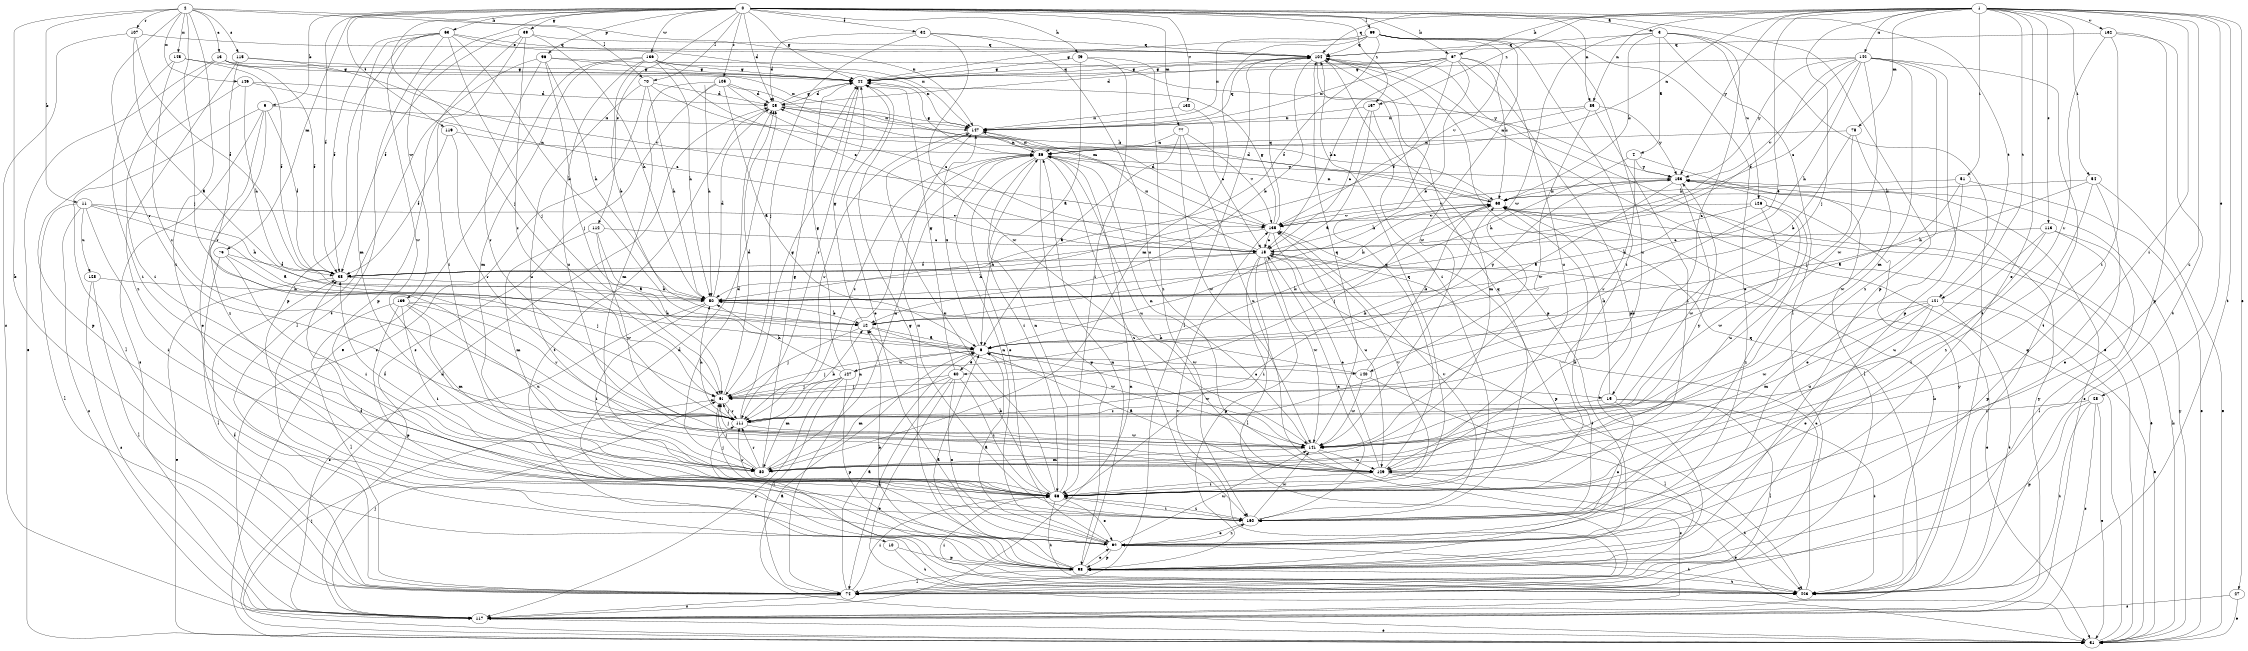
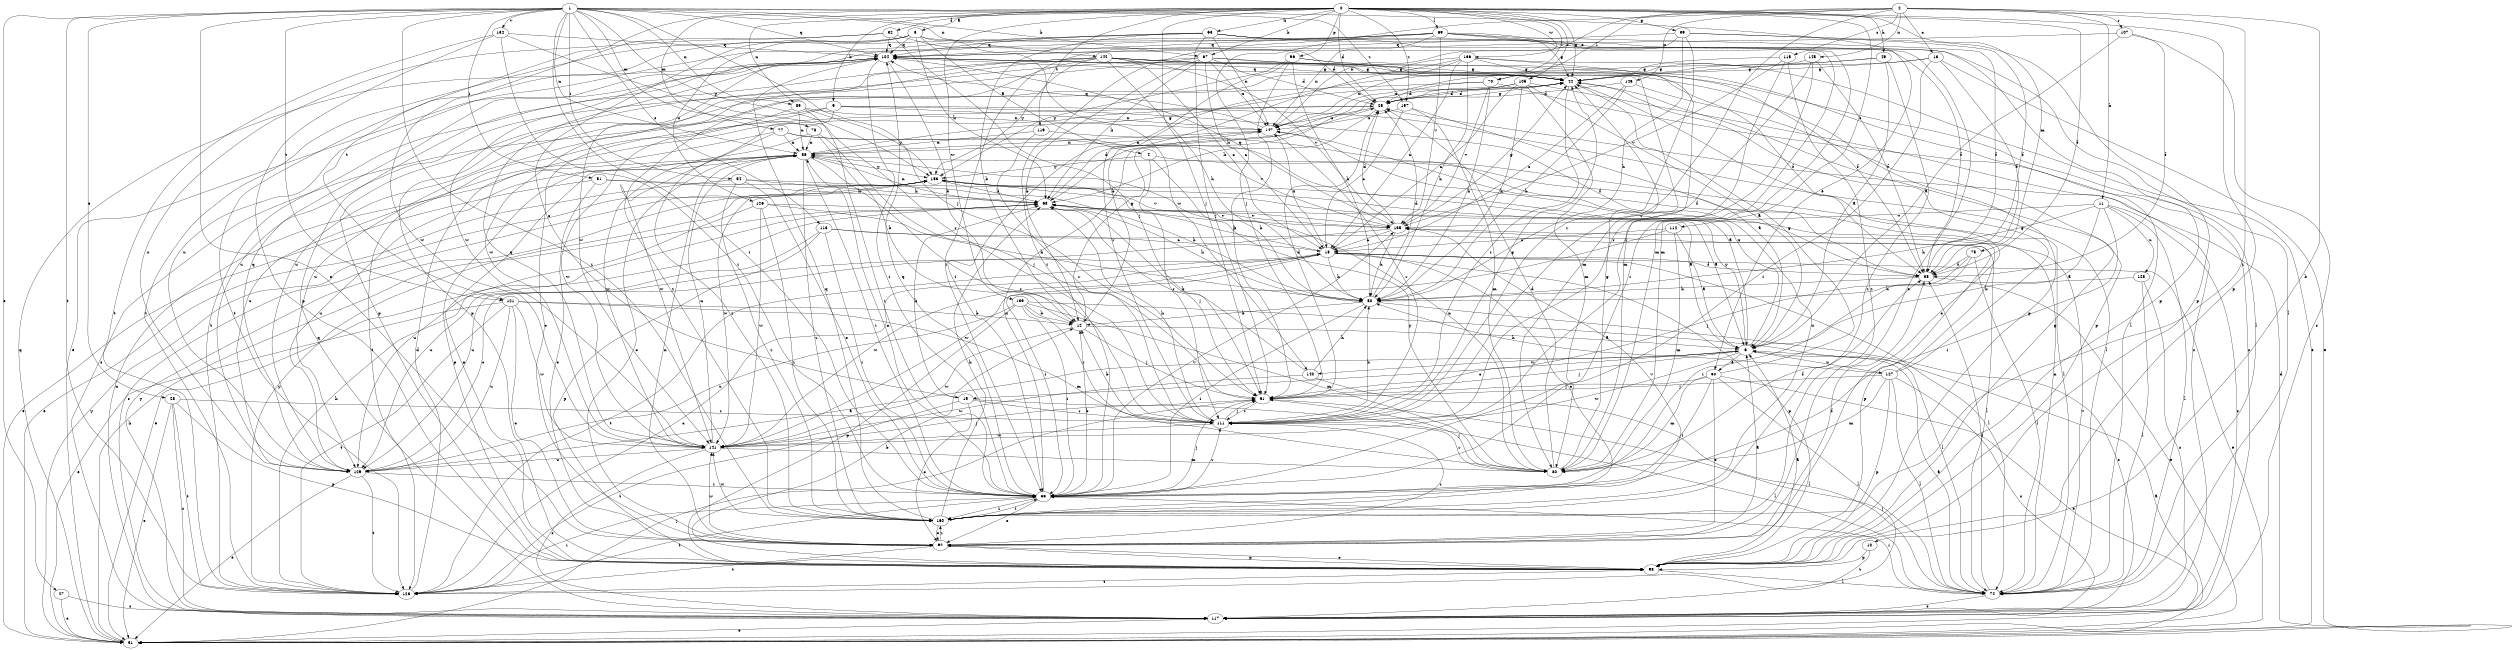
node "130": removed
edge "70" -> "135": label "m" -> "v"
edge "54" -> "92": now "54" -> "56"
node "423": label "423" -> "123"
